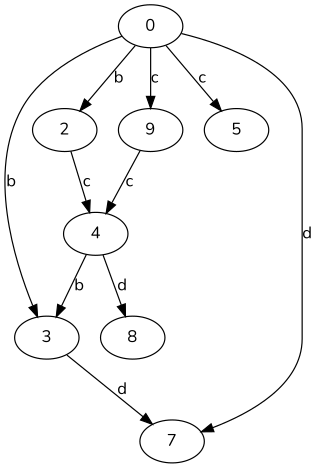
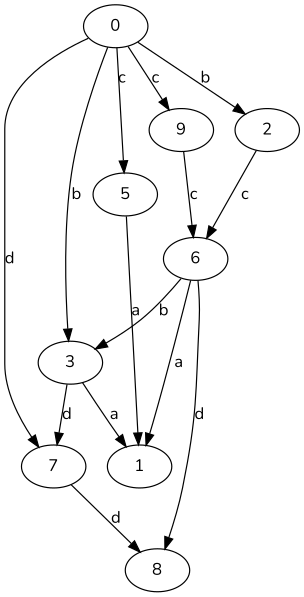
node "4": label "4" -> "6"
node "1": added
edge "7" -> "8": added, label "d"
